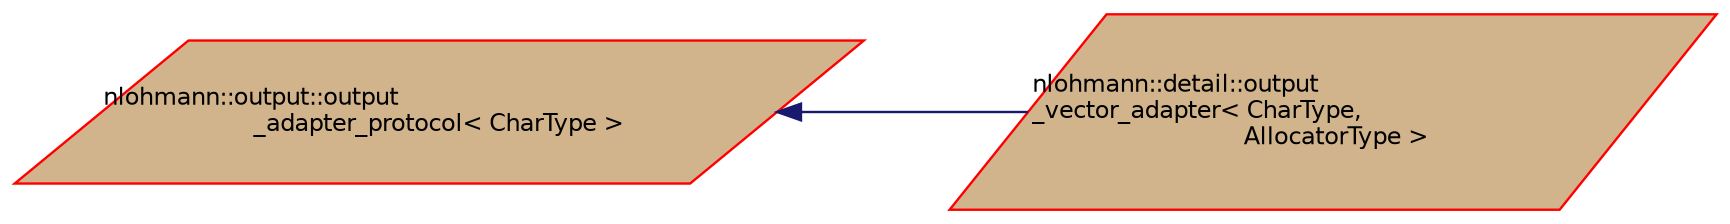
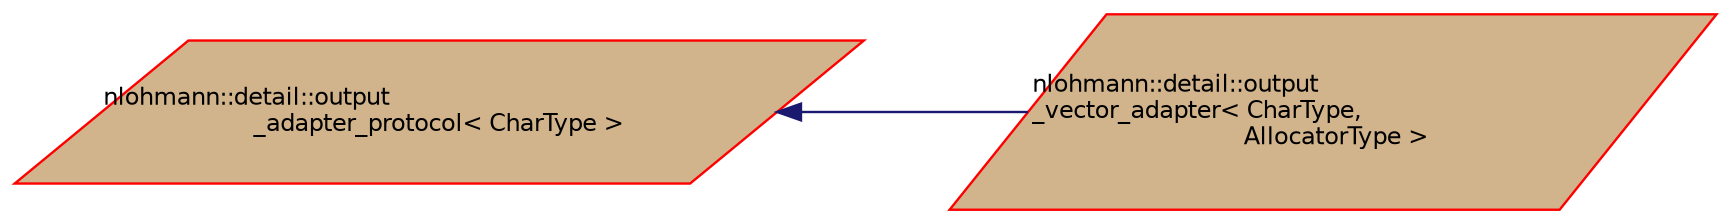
node "nlohmann::output::output _adapter_protocol< CharType >": label "nlohmann::output::output _adapter_protocol< CharType >" -> "nlohmann::detail::output _adapter_protocol< CharType >"
